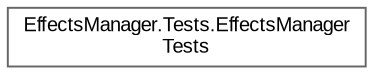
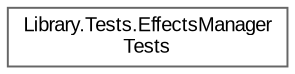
node "EffectsManager.Tests.EffectsManager Tests": label "EffectsManager.Tests.EffectsManager Tests" -> "Library.Tests.EffectsManager Tests"
